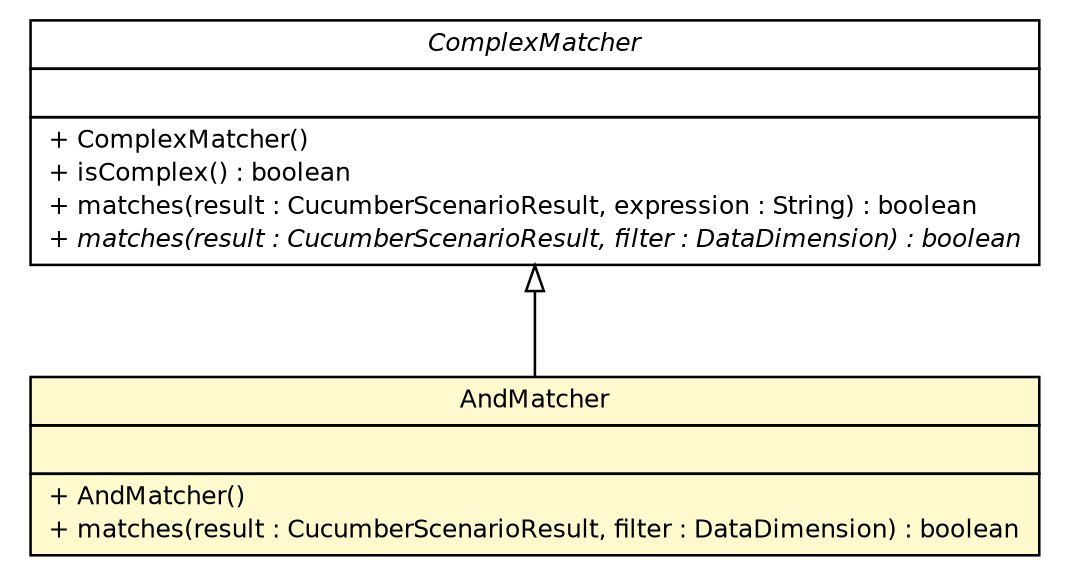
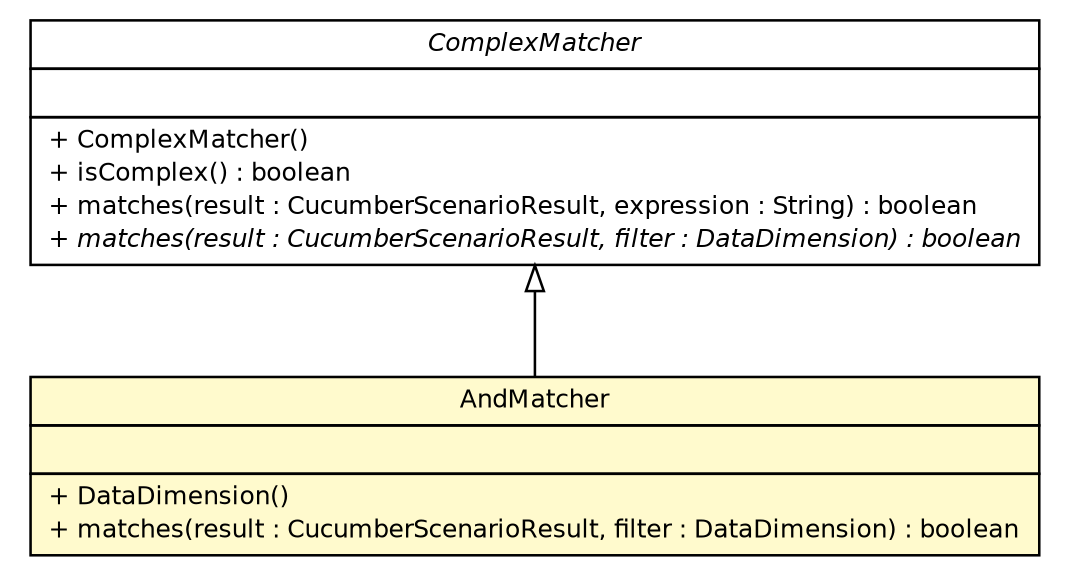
node "AndMatcher": text "+ AndMatcher()" -> "+ DataDimension()"
